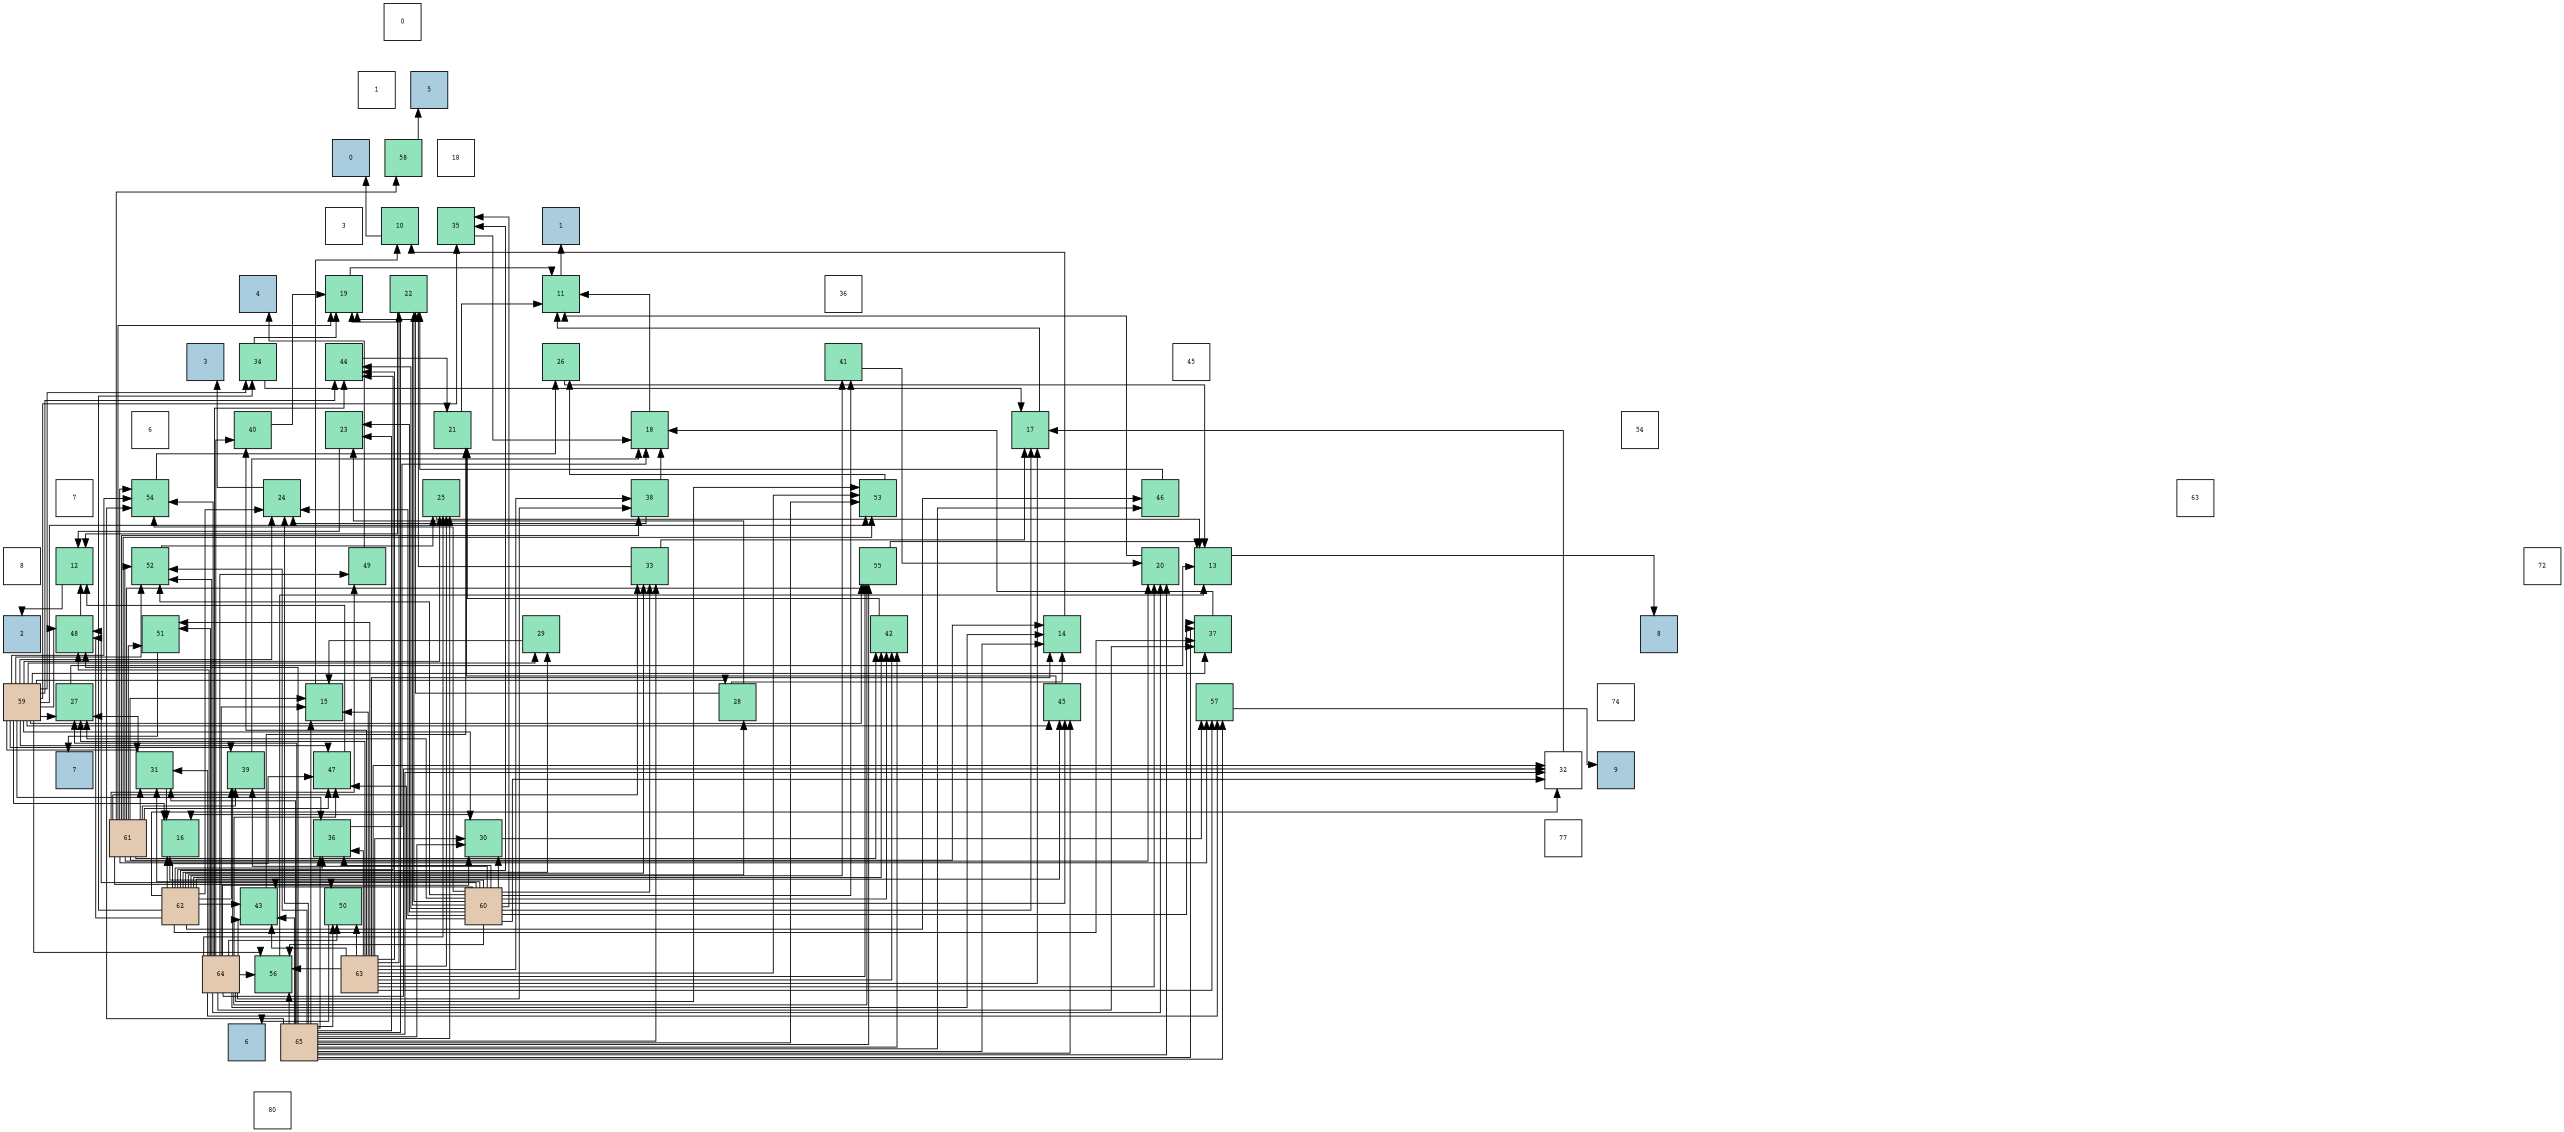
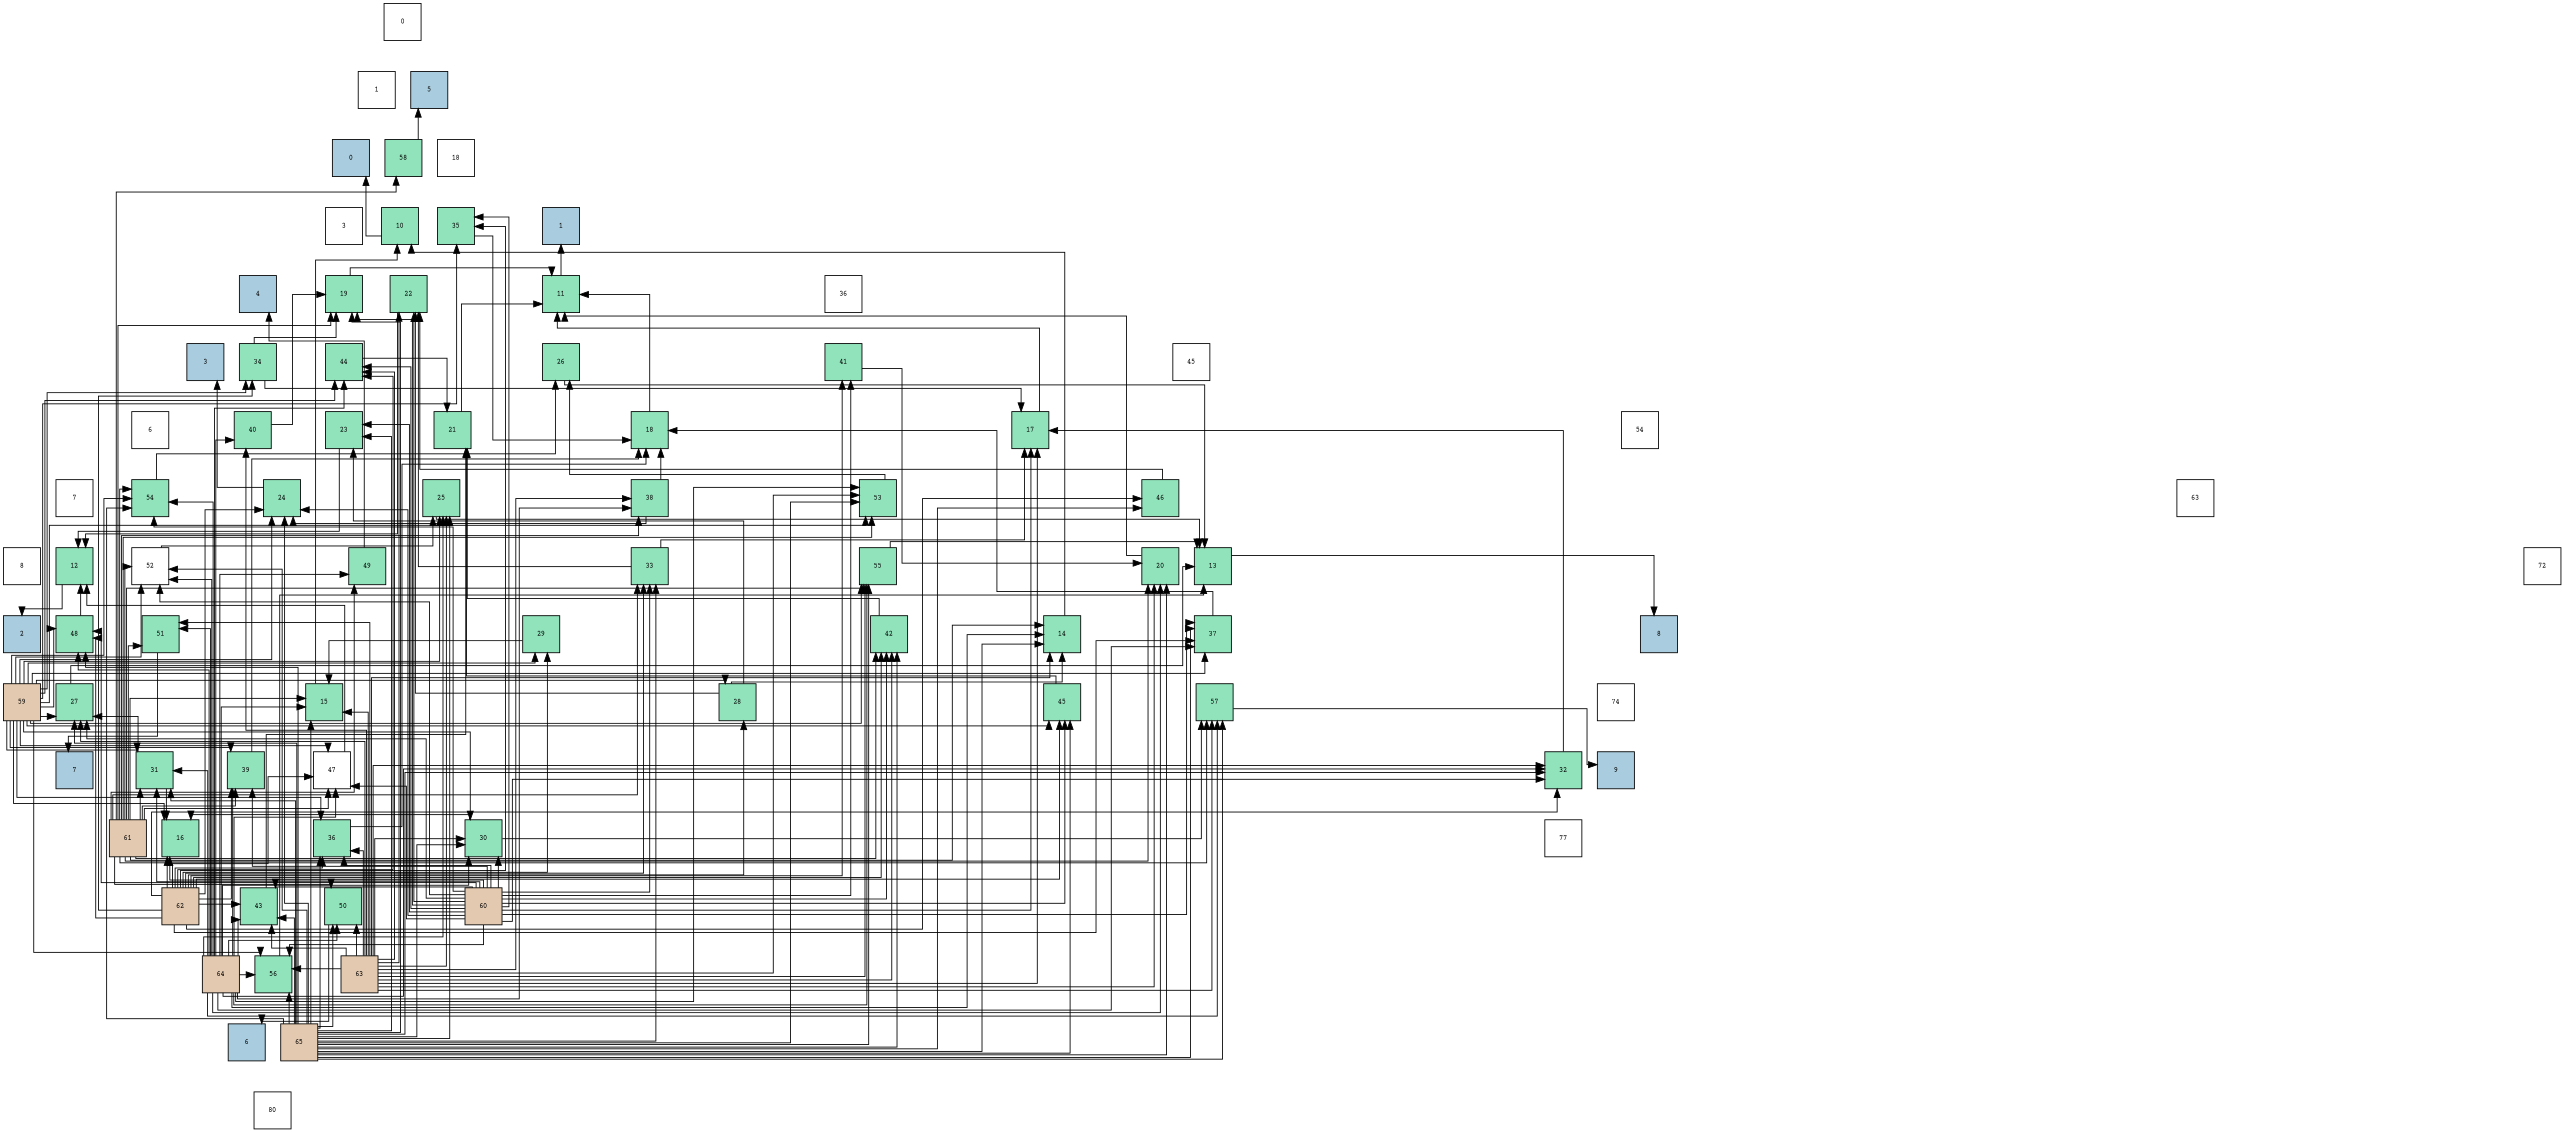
node "52": fillcolor #91e3bb -> #ffffff
node "47": fillcolor #91e3bb -> #ffffff
node "32": fillcolor #ffffff -> #91e3bb
